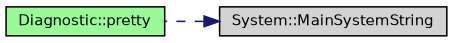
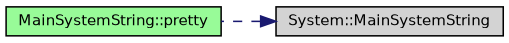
node "Diagnostic::pretty": label "Diagnostic::pretty" -> "MainSystemString::pretty"
